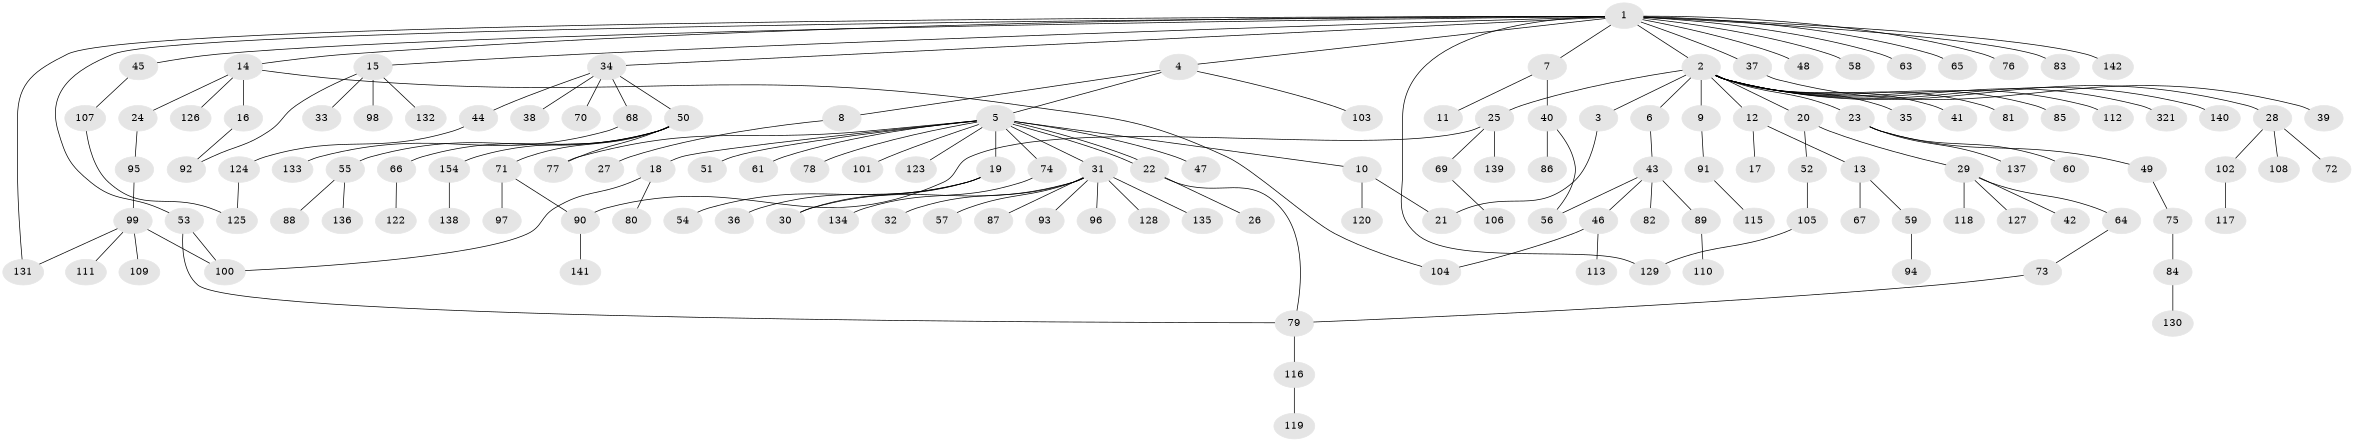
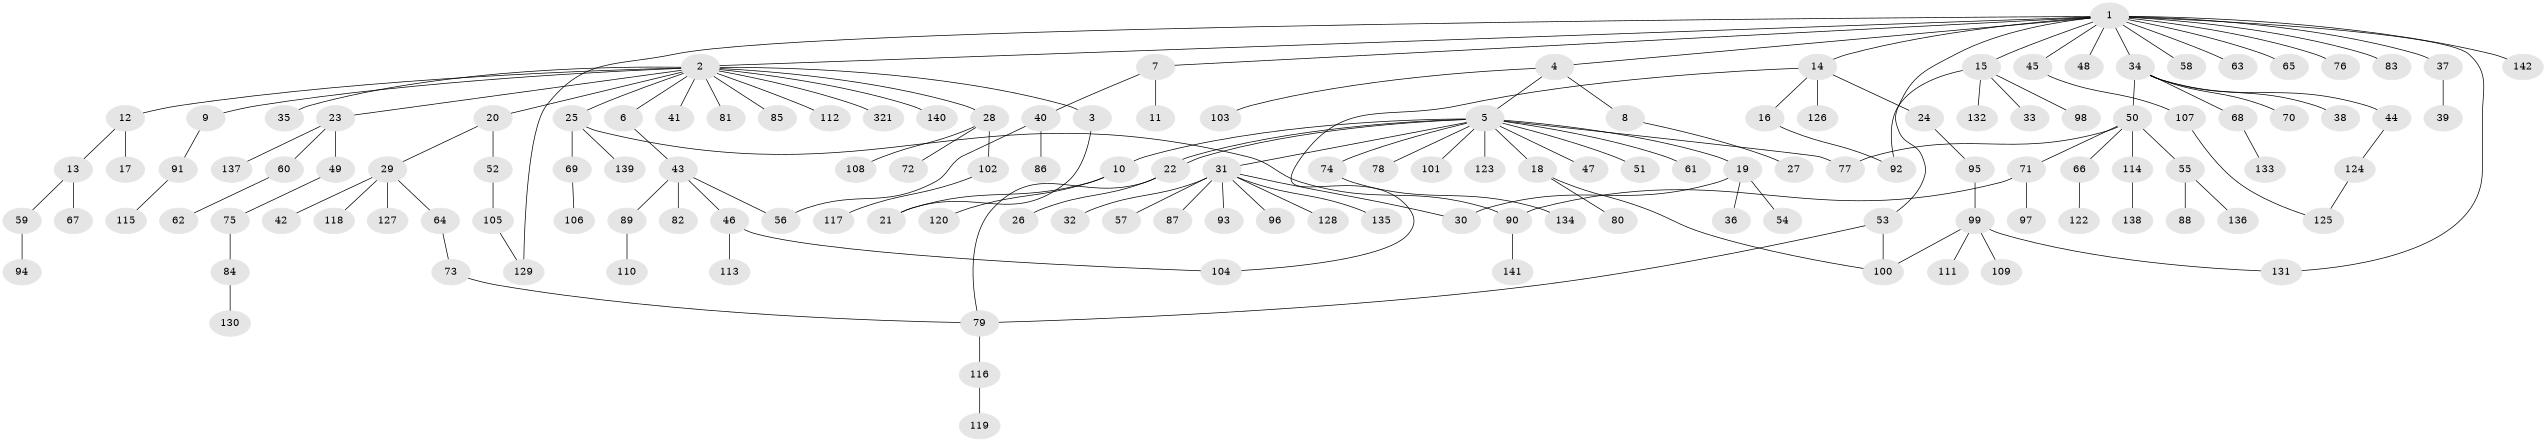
node "154": label "154" -> "114"
node "62": added
